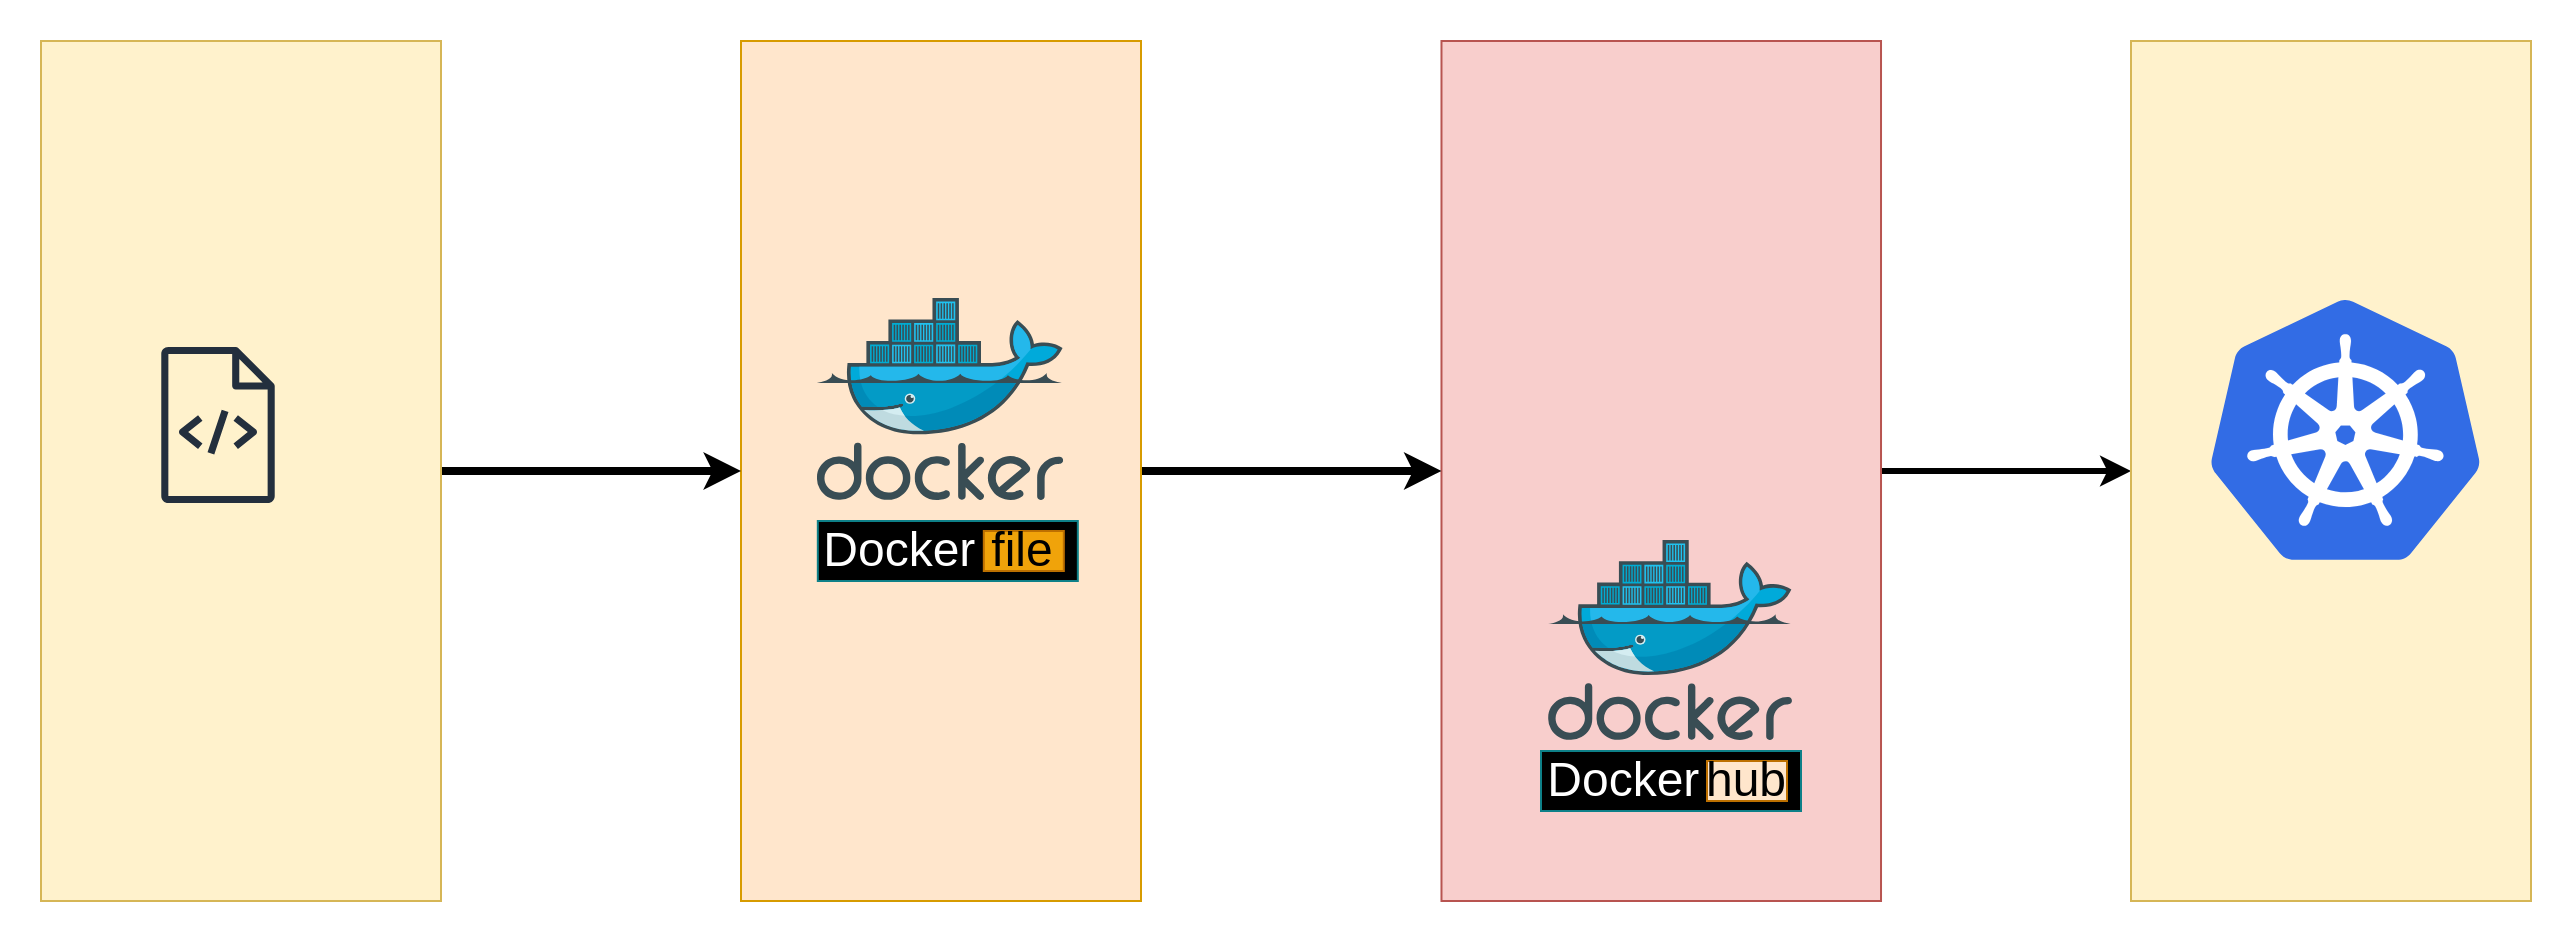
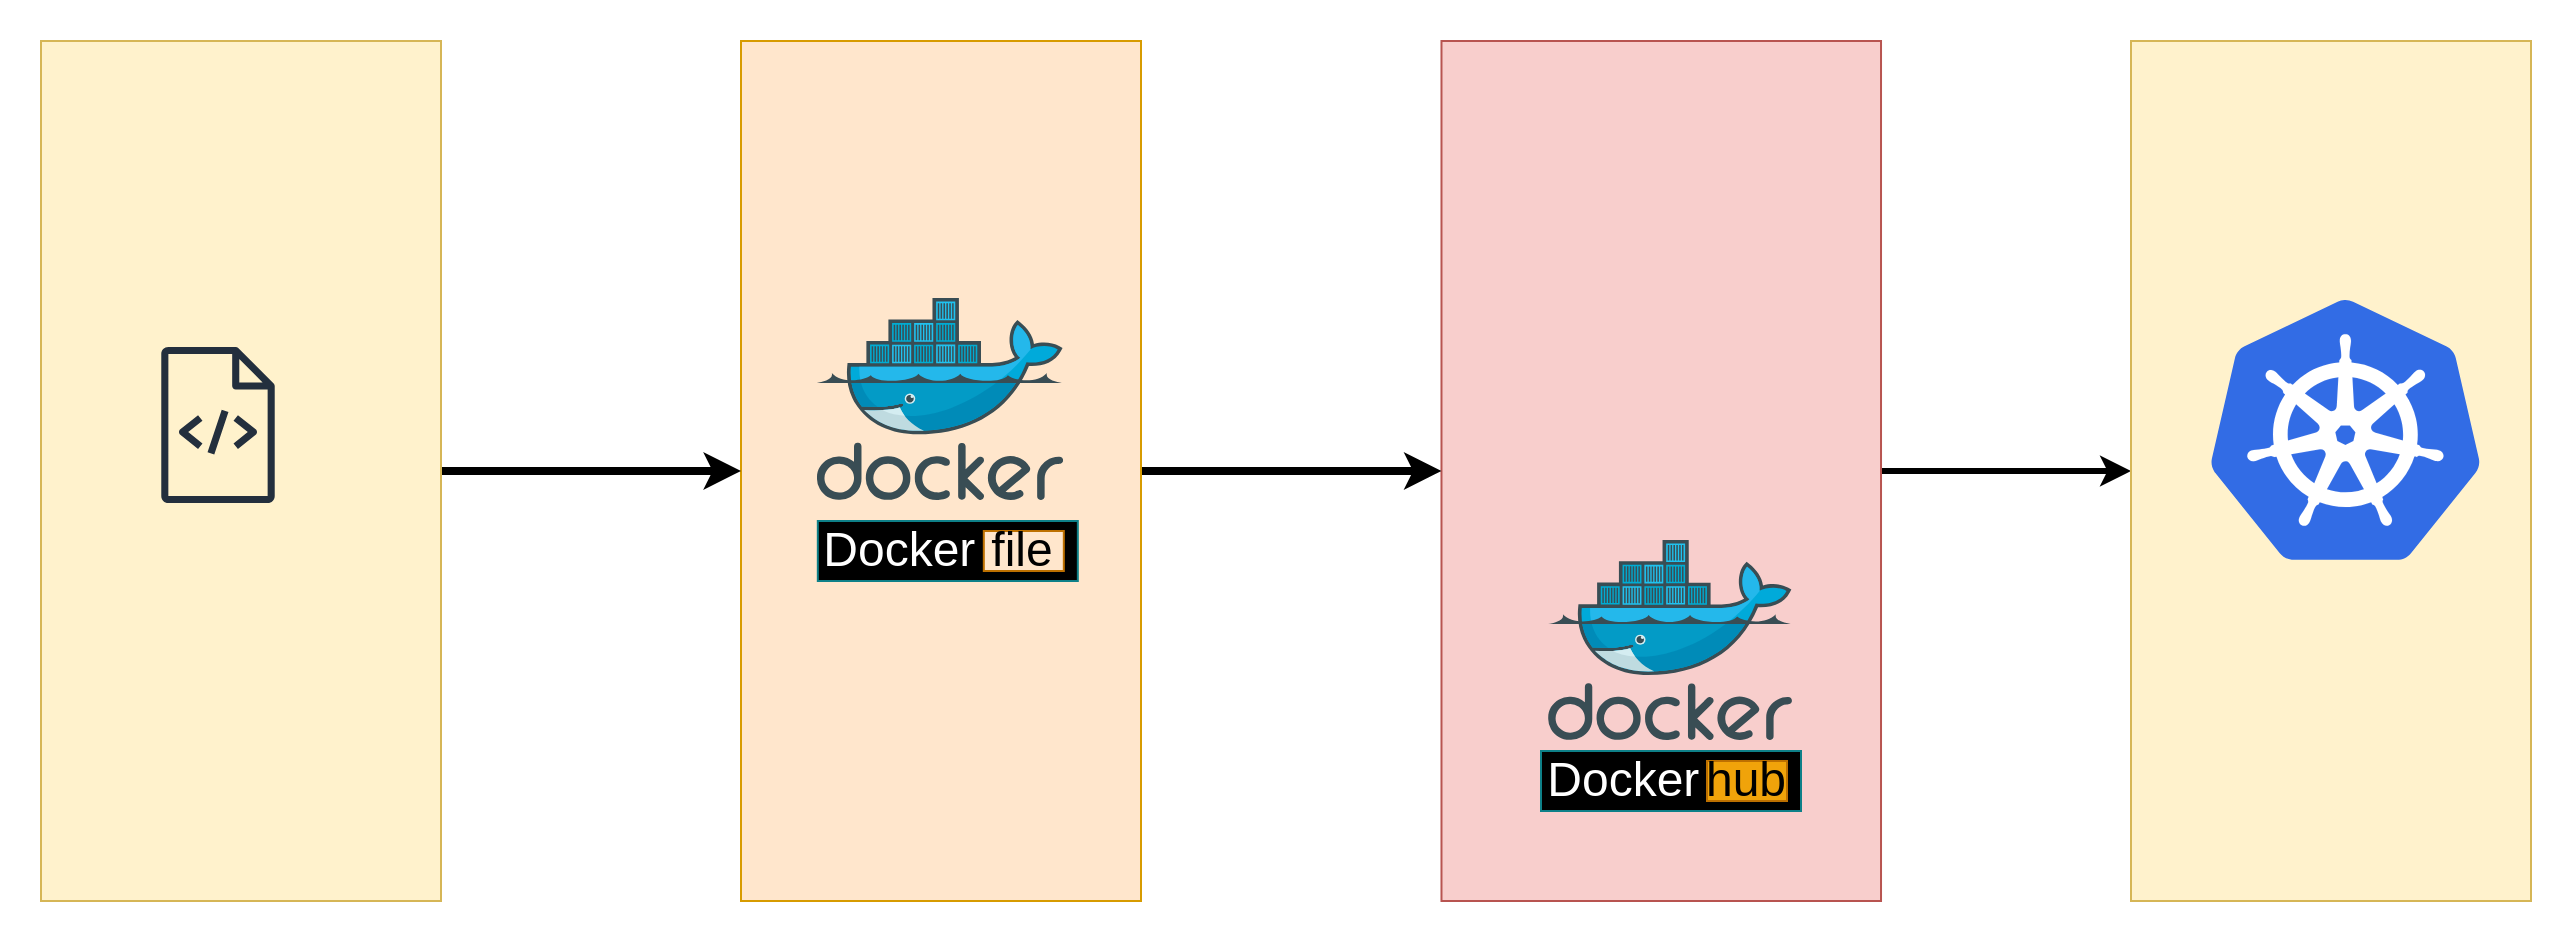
node "file": fillcolor #f0a30a -> #ffe6cc
node "hub": fillcolor #ffe6cc -> #f0a30a
